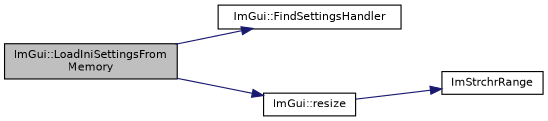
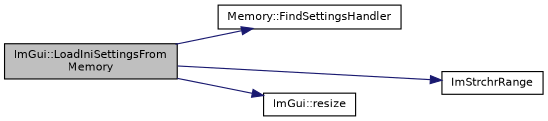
node "ImGui::FindSettingsHandler": label "ImGui::FindSettingsHandler" -> "Memory::FindSettingsHandler"
edge "ImGui::resize" -> "ImStrchrRange": now "ImGui::LoadIniSettingsFrom Memory" -> "ImStrchrRange"
